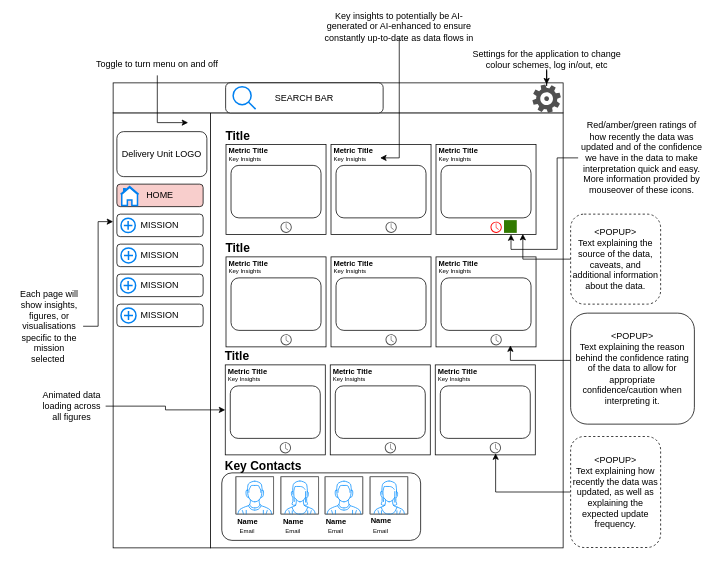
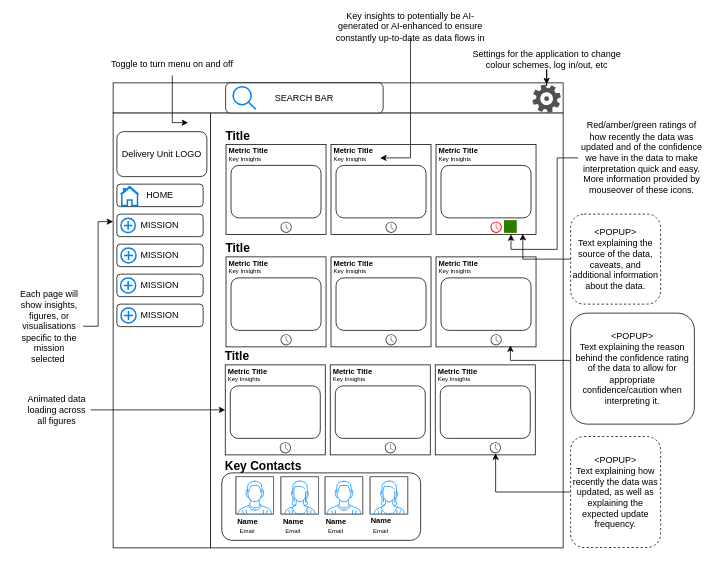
node "Key insights to potentially be AI-generated or AI-enhanced to ensure constantly up-to-date as data flows in": moved (399, 27) -> (410, 27)
node "Toggle to turn menu on and off": moved (157, 64) -> (172, 64)
node "HOME": fillcolor #f8cecc -> #ffffff
node "Animated data loading across all figures": moved (72, 406) -> (57, 410)
